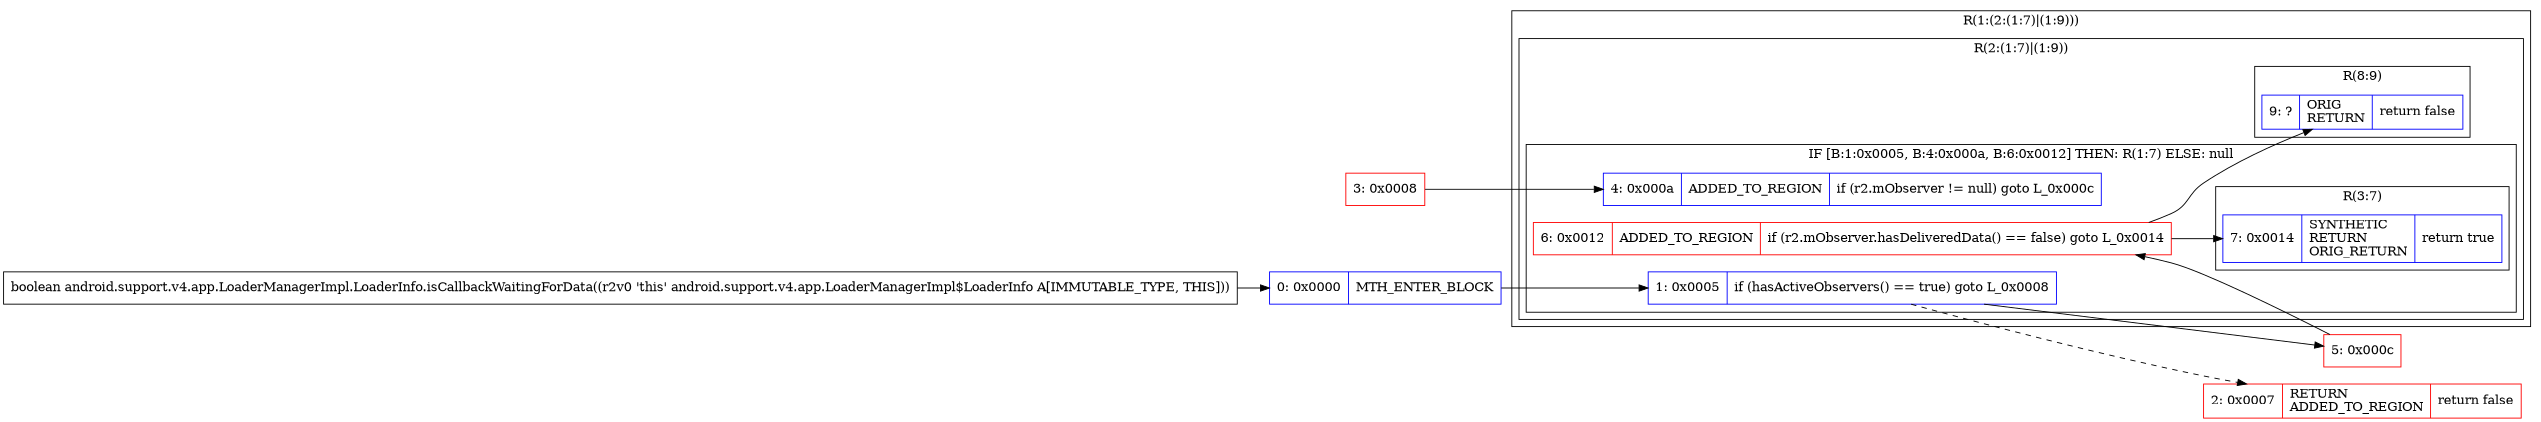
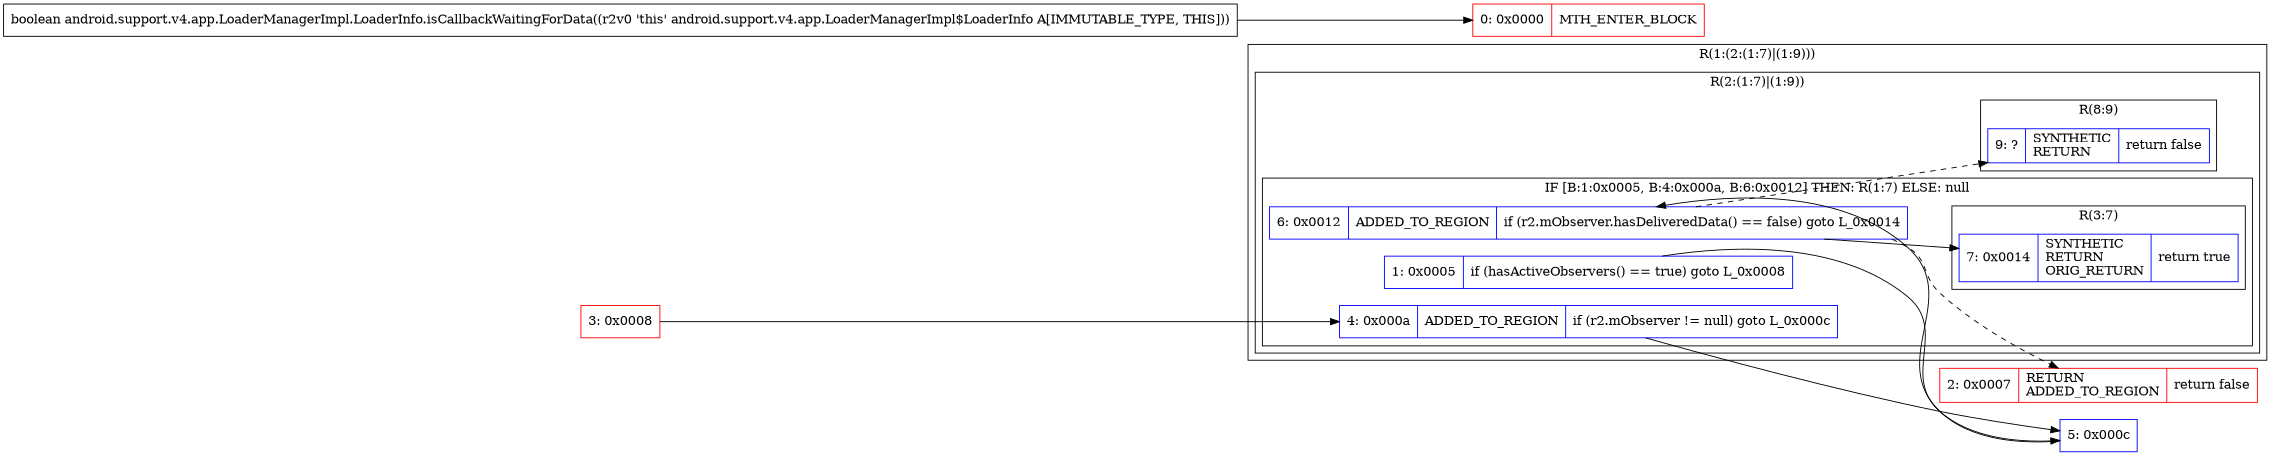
node "9: ?": text "ORIG" -> "SYNTHETIC"
edge "6: 0x0012" -> "9: ?": style solid -> dashed
node "6: 0x0012": color red -> blue
node "0: 0x0000": color blue -> red
edge "0: 0x0000" -> "1: 0x0005": removed
edge "1: 0x0005" -> "2: 0x0007": now "6: 0x0012" -> "2: 0x0007"
node "5: 0x000c": color red -> blue
edge "4: 0x000a" -> "5: 0x000c": added
